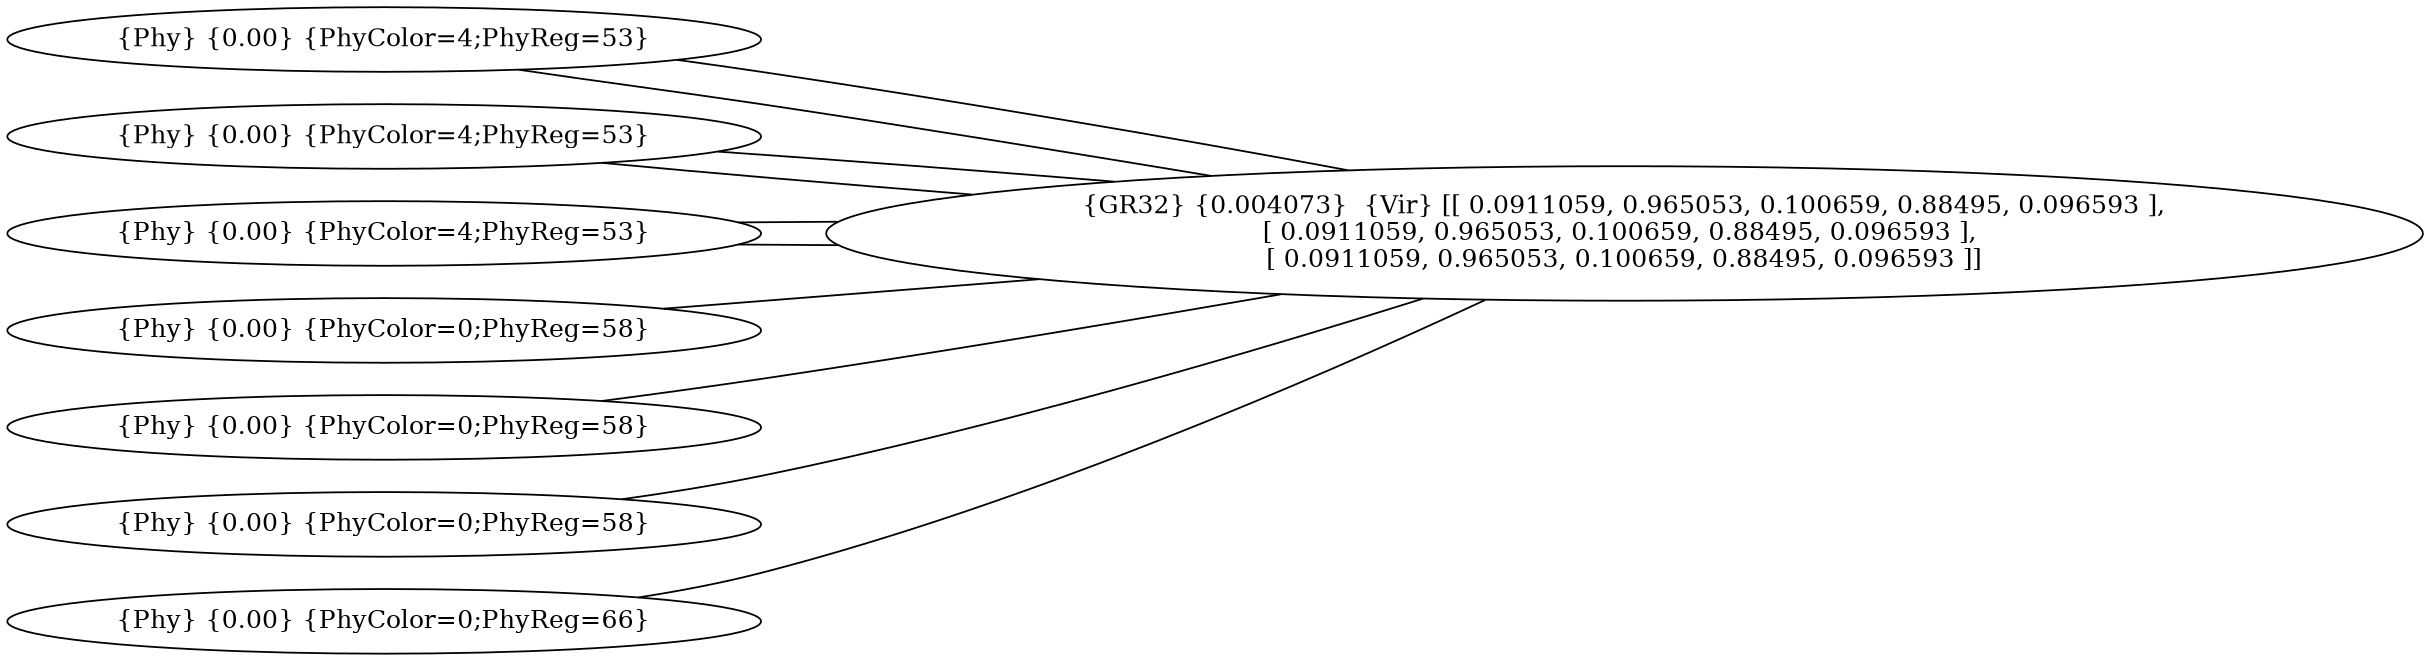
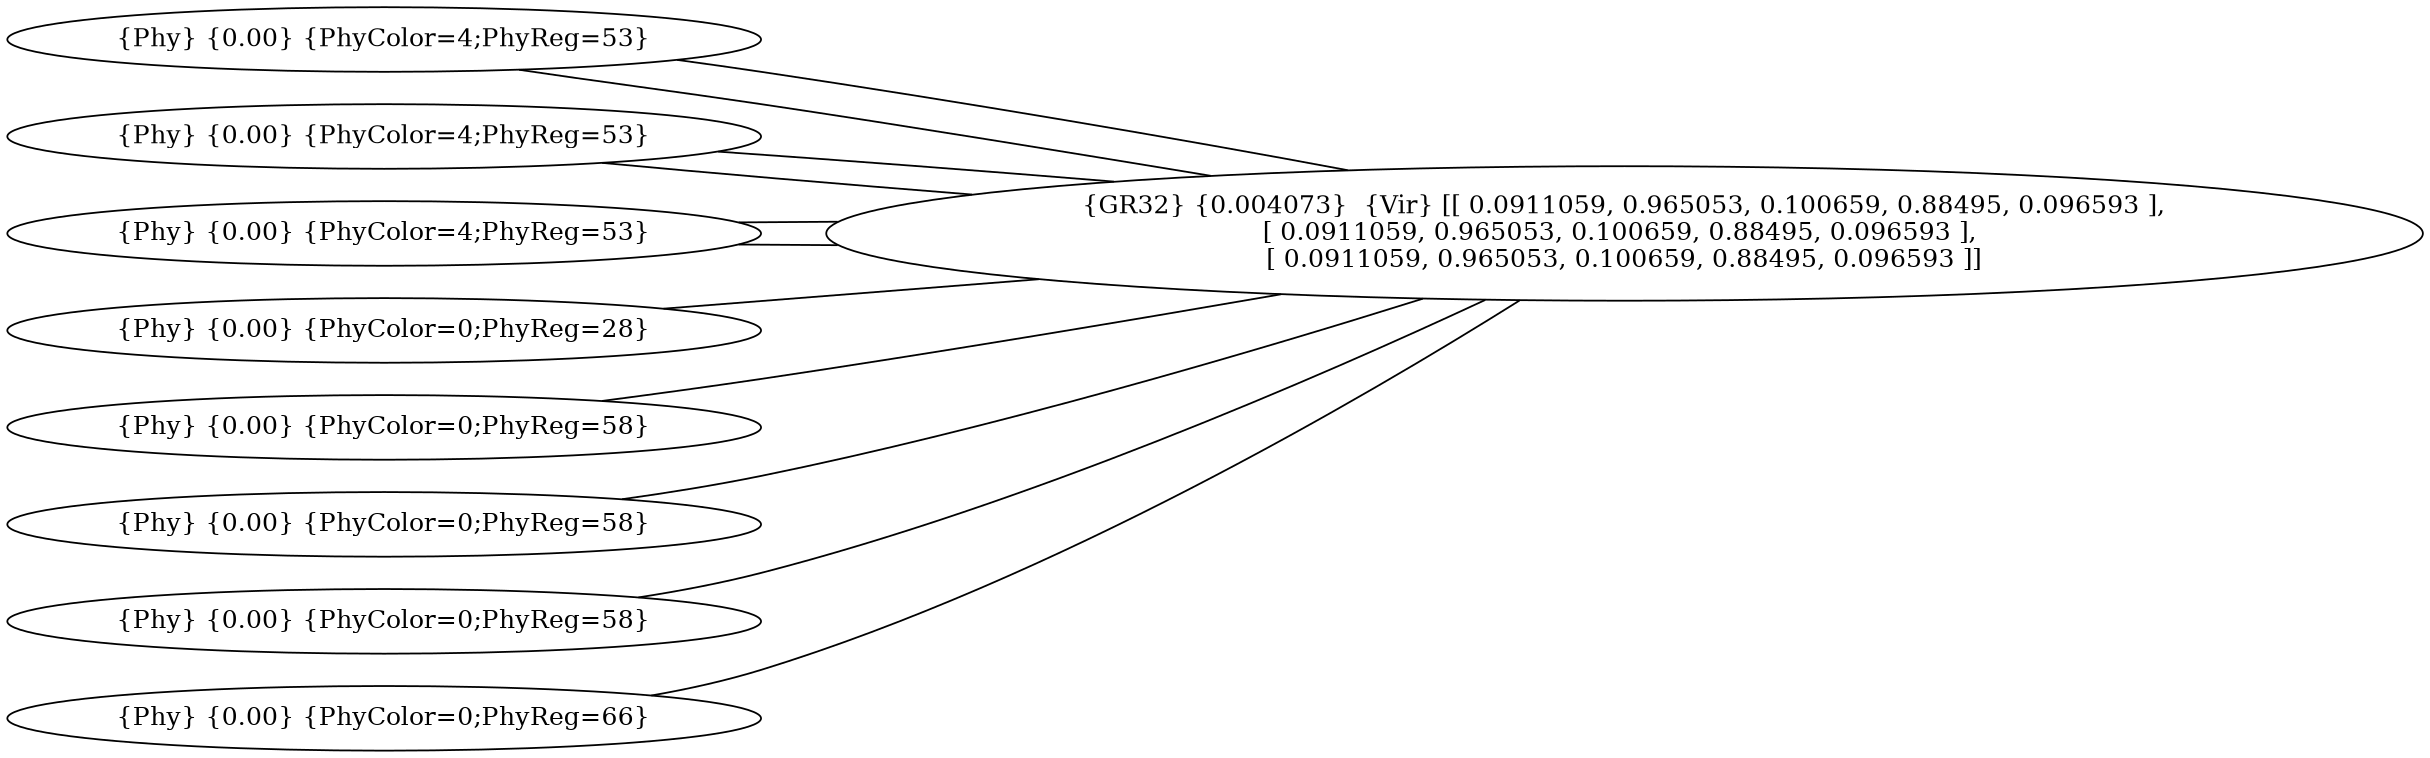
node "{Phy} {0.00} {PhyColor=0;PhyReg=28}": added
